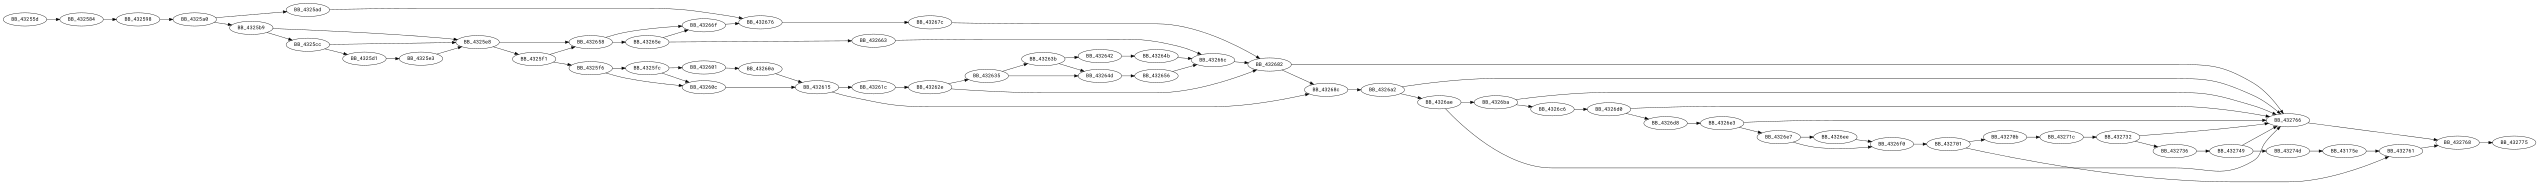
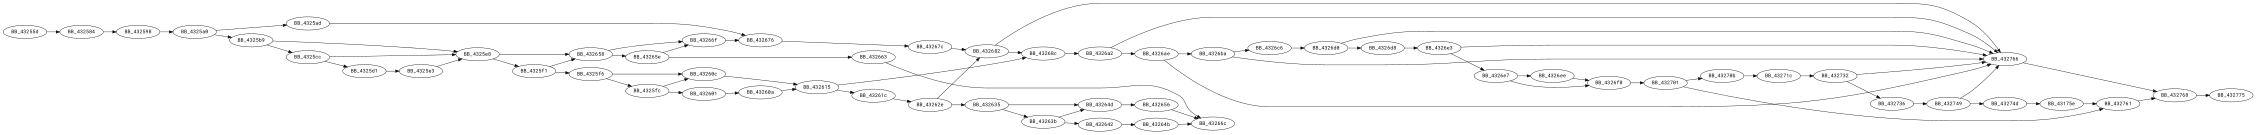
edge "BB_43266c" -> "BB_432682": removed
